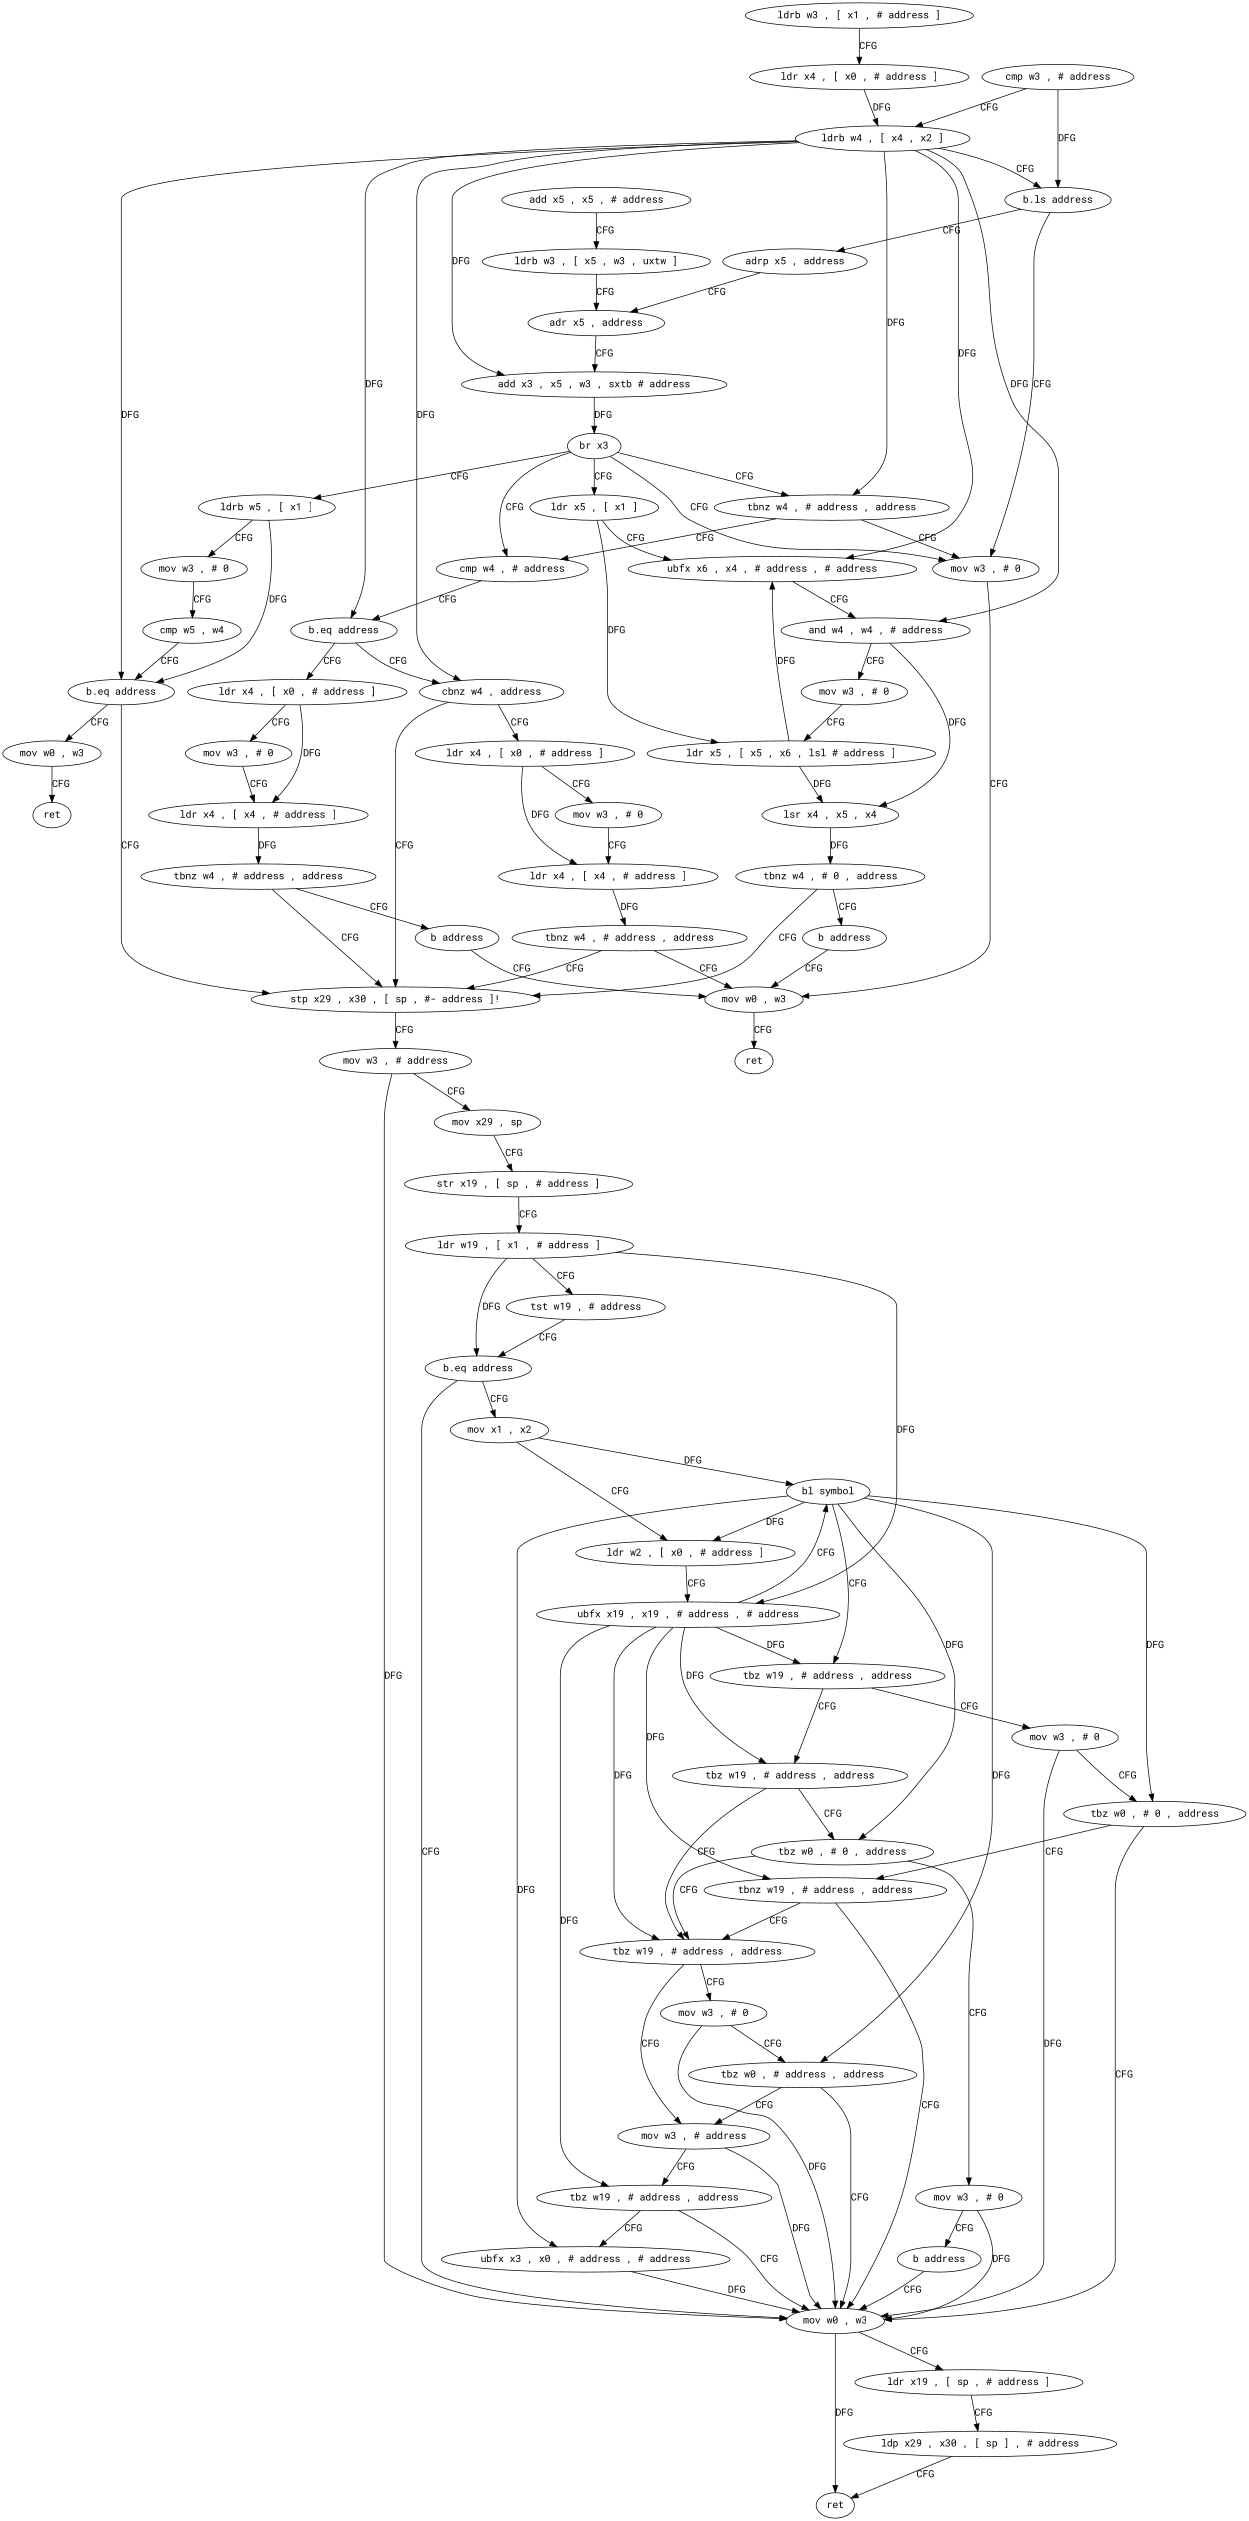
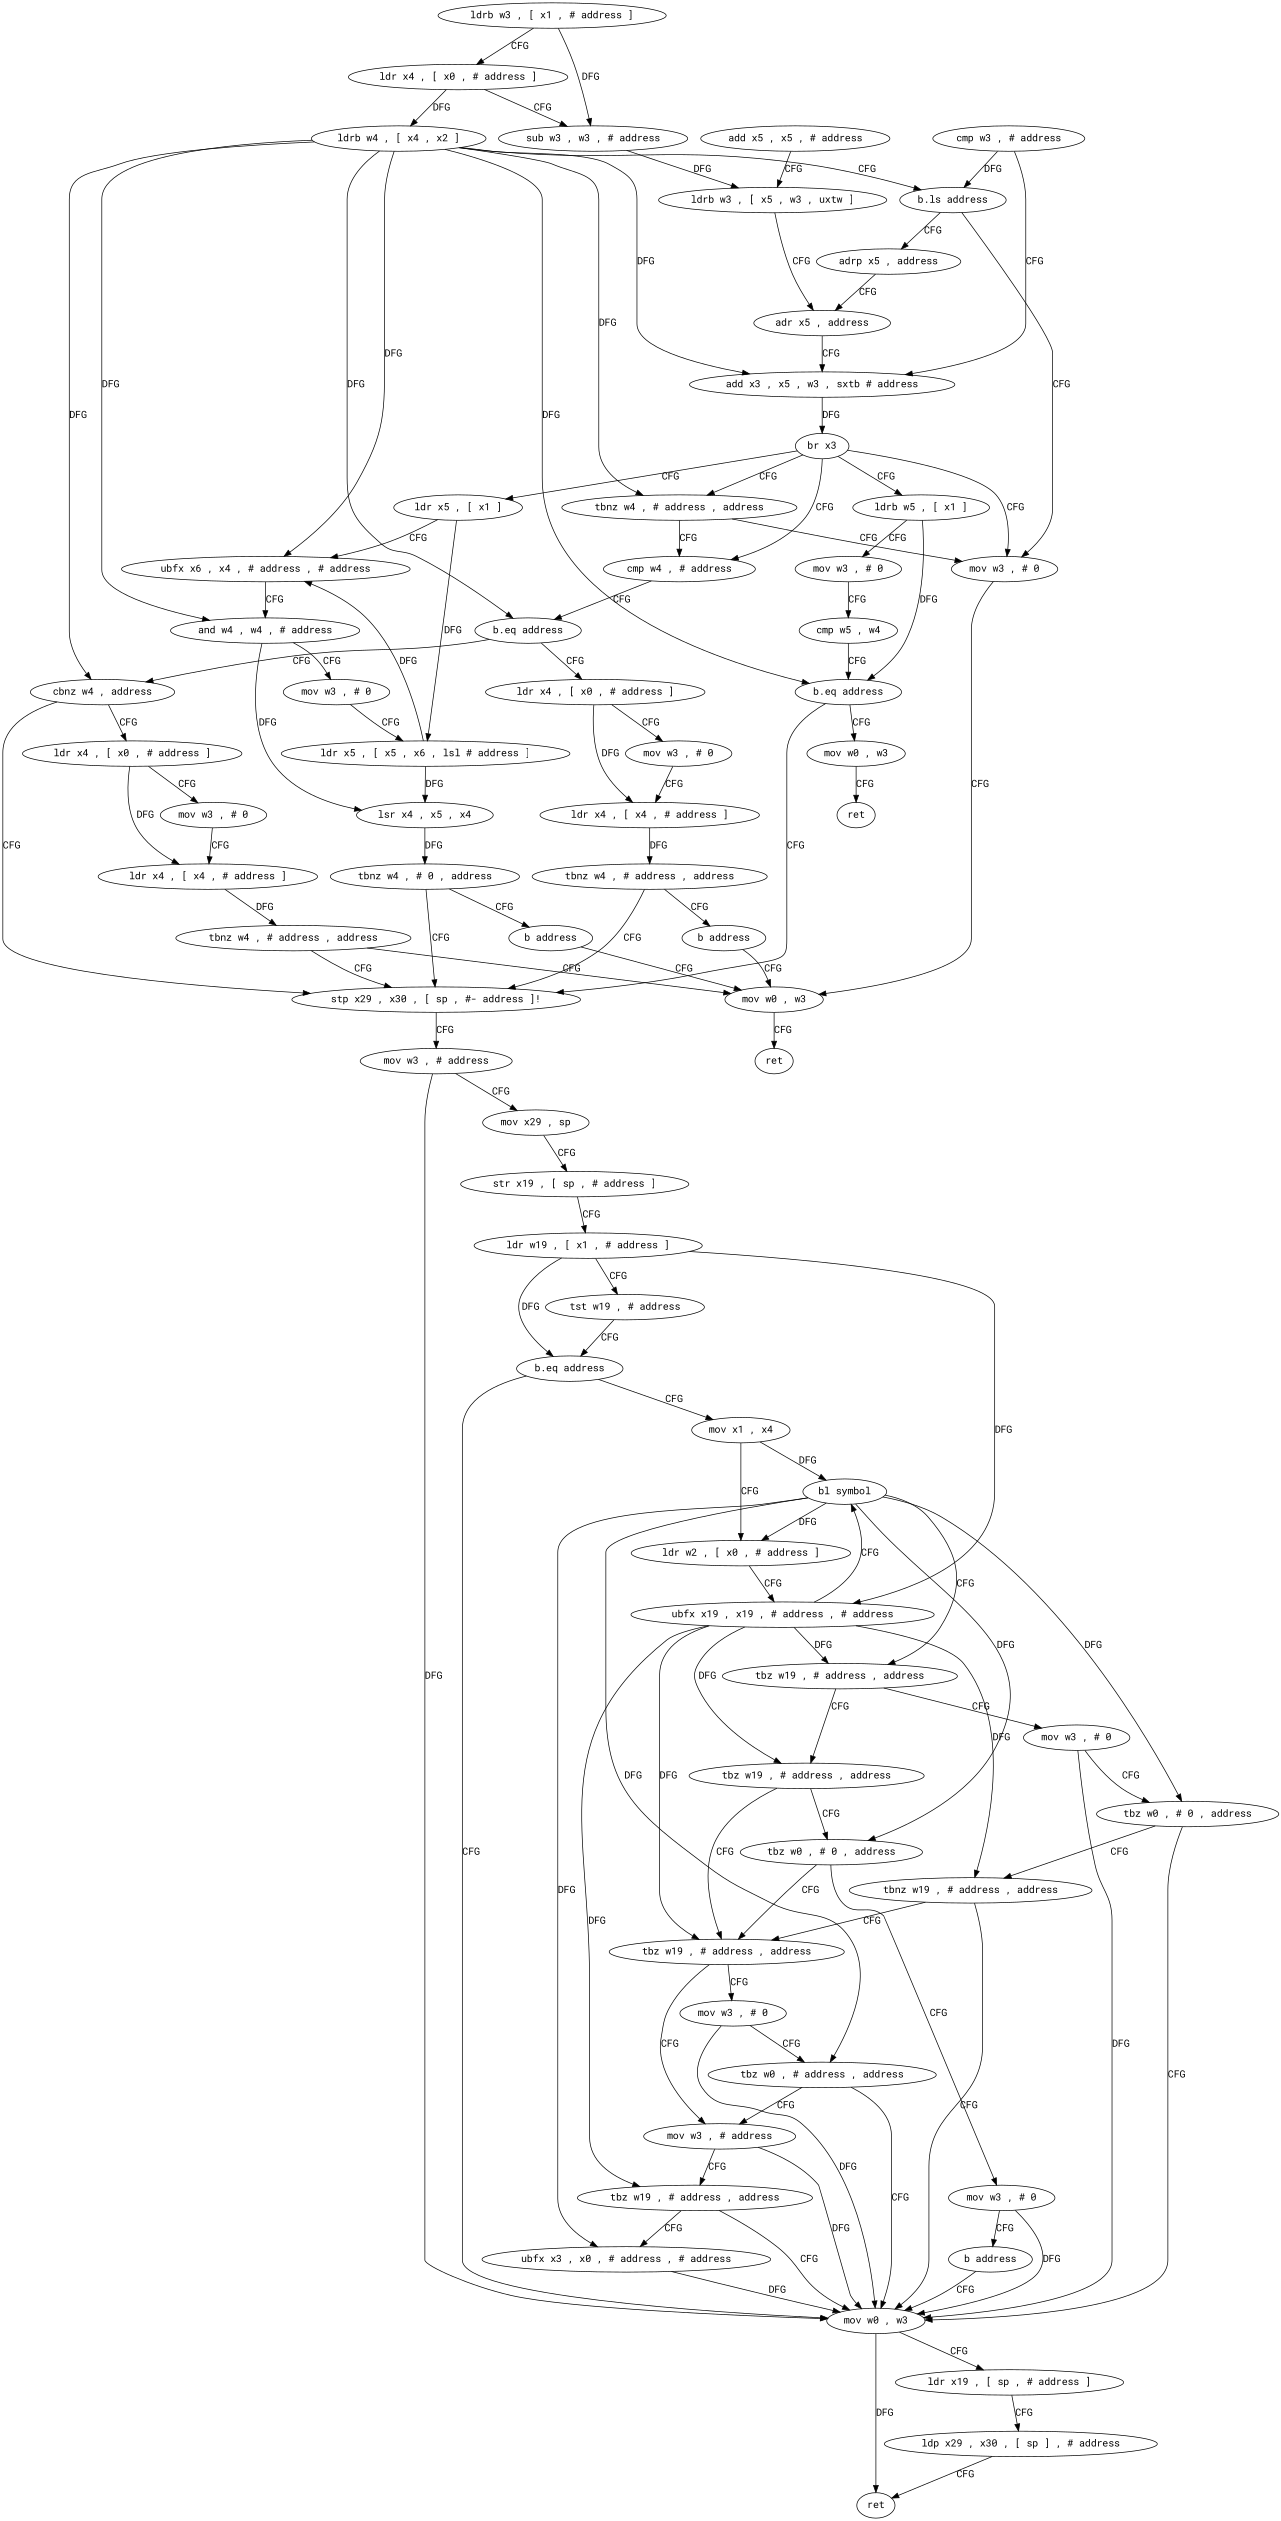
edge "cmp w3 , # address" -> "ldrb w4 , [ x4 , x2 ]": now "cmp w3 , # address" -> "add x3 , x5 , w3 , sxtb # address"
node "sub w3 , w3 , # address": added
node "mov x1 , x2": label "mov x1 , x2" -> "mov x1 , x4"
